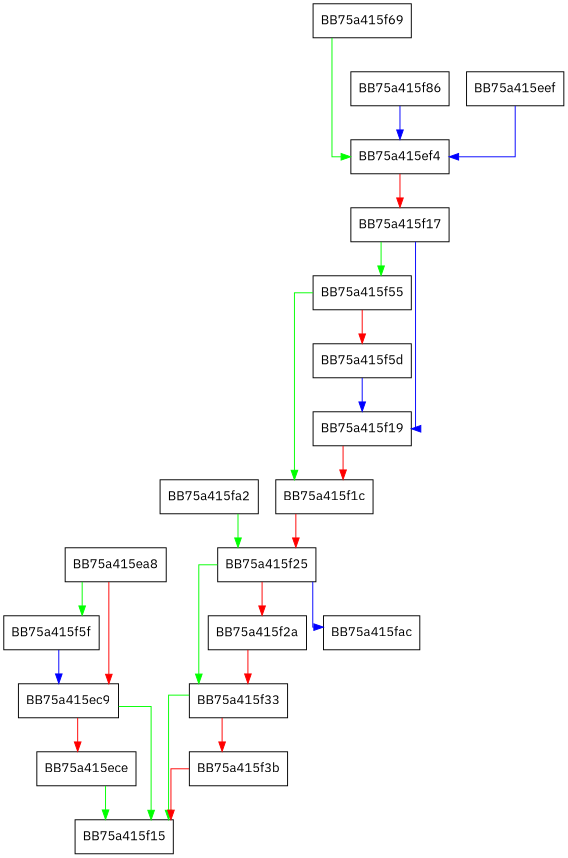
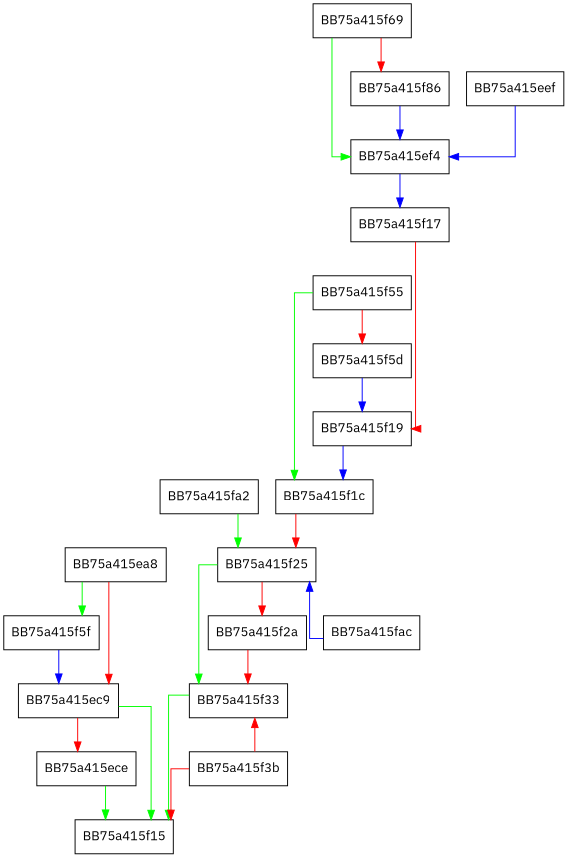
edge "BB75a415f69" -> "BB75a415f86": added
edge "BB75a415ef4" -> "BB75a415f17": color red -> blue
edge "BB75a415f17" -> "BB75a415f55": removed
edge "BB75a415f17" -> "BB75a415f19": color blue -> red
edge "BB75a415f19" -> "BB75a415f1c": color red -> blue
edge "BB75a415f25" -> "BB75a415fac": reversed
edge "BB75a415f33" -> "BB75a415f3b": reversed
